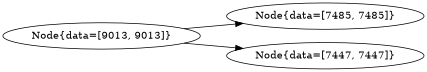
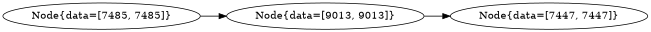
edge "Node{data=[9013, 9013]}" -> "Node{data=[7485, 7485]}": reversed
